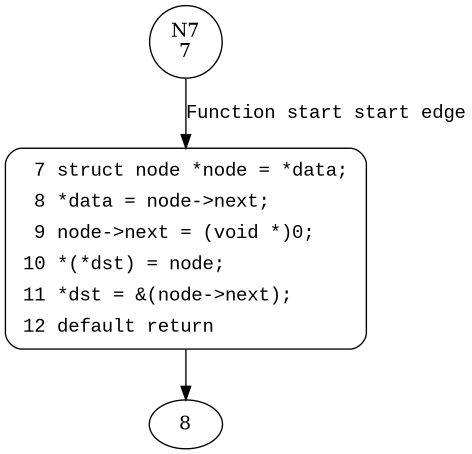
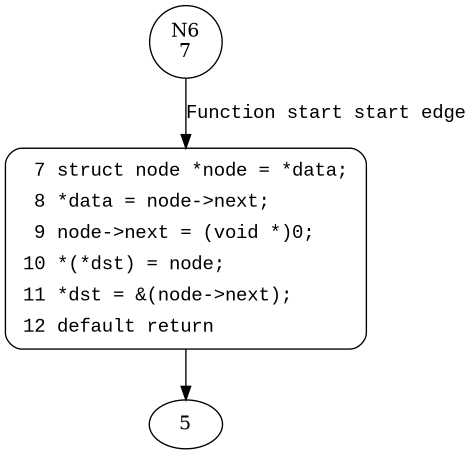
node "N7 7": label "N7 7" -> "N6 7"
node "8": label "8" -> "5"
